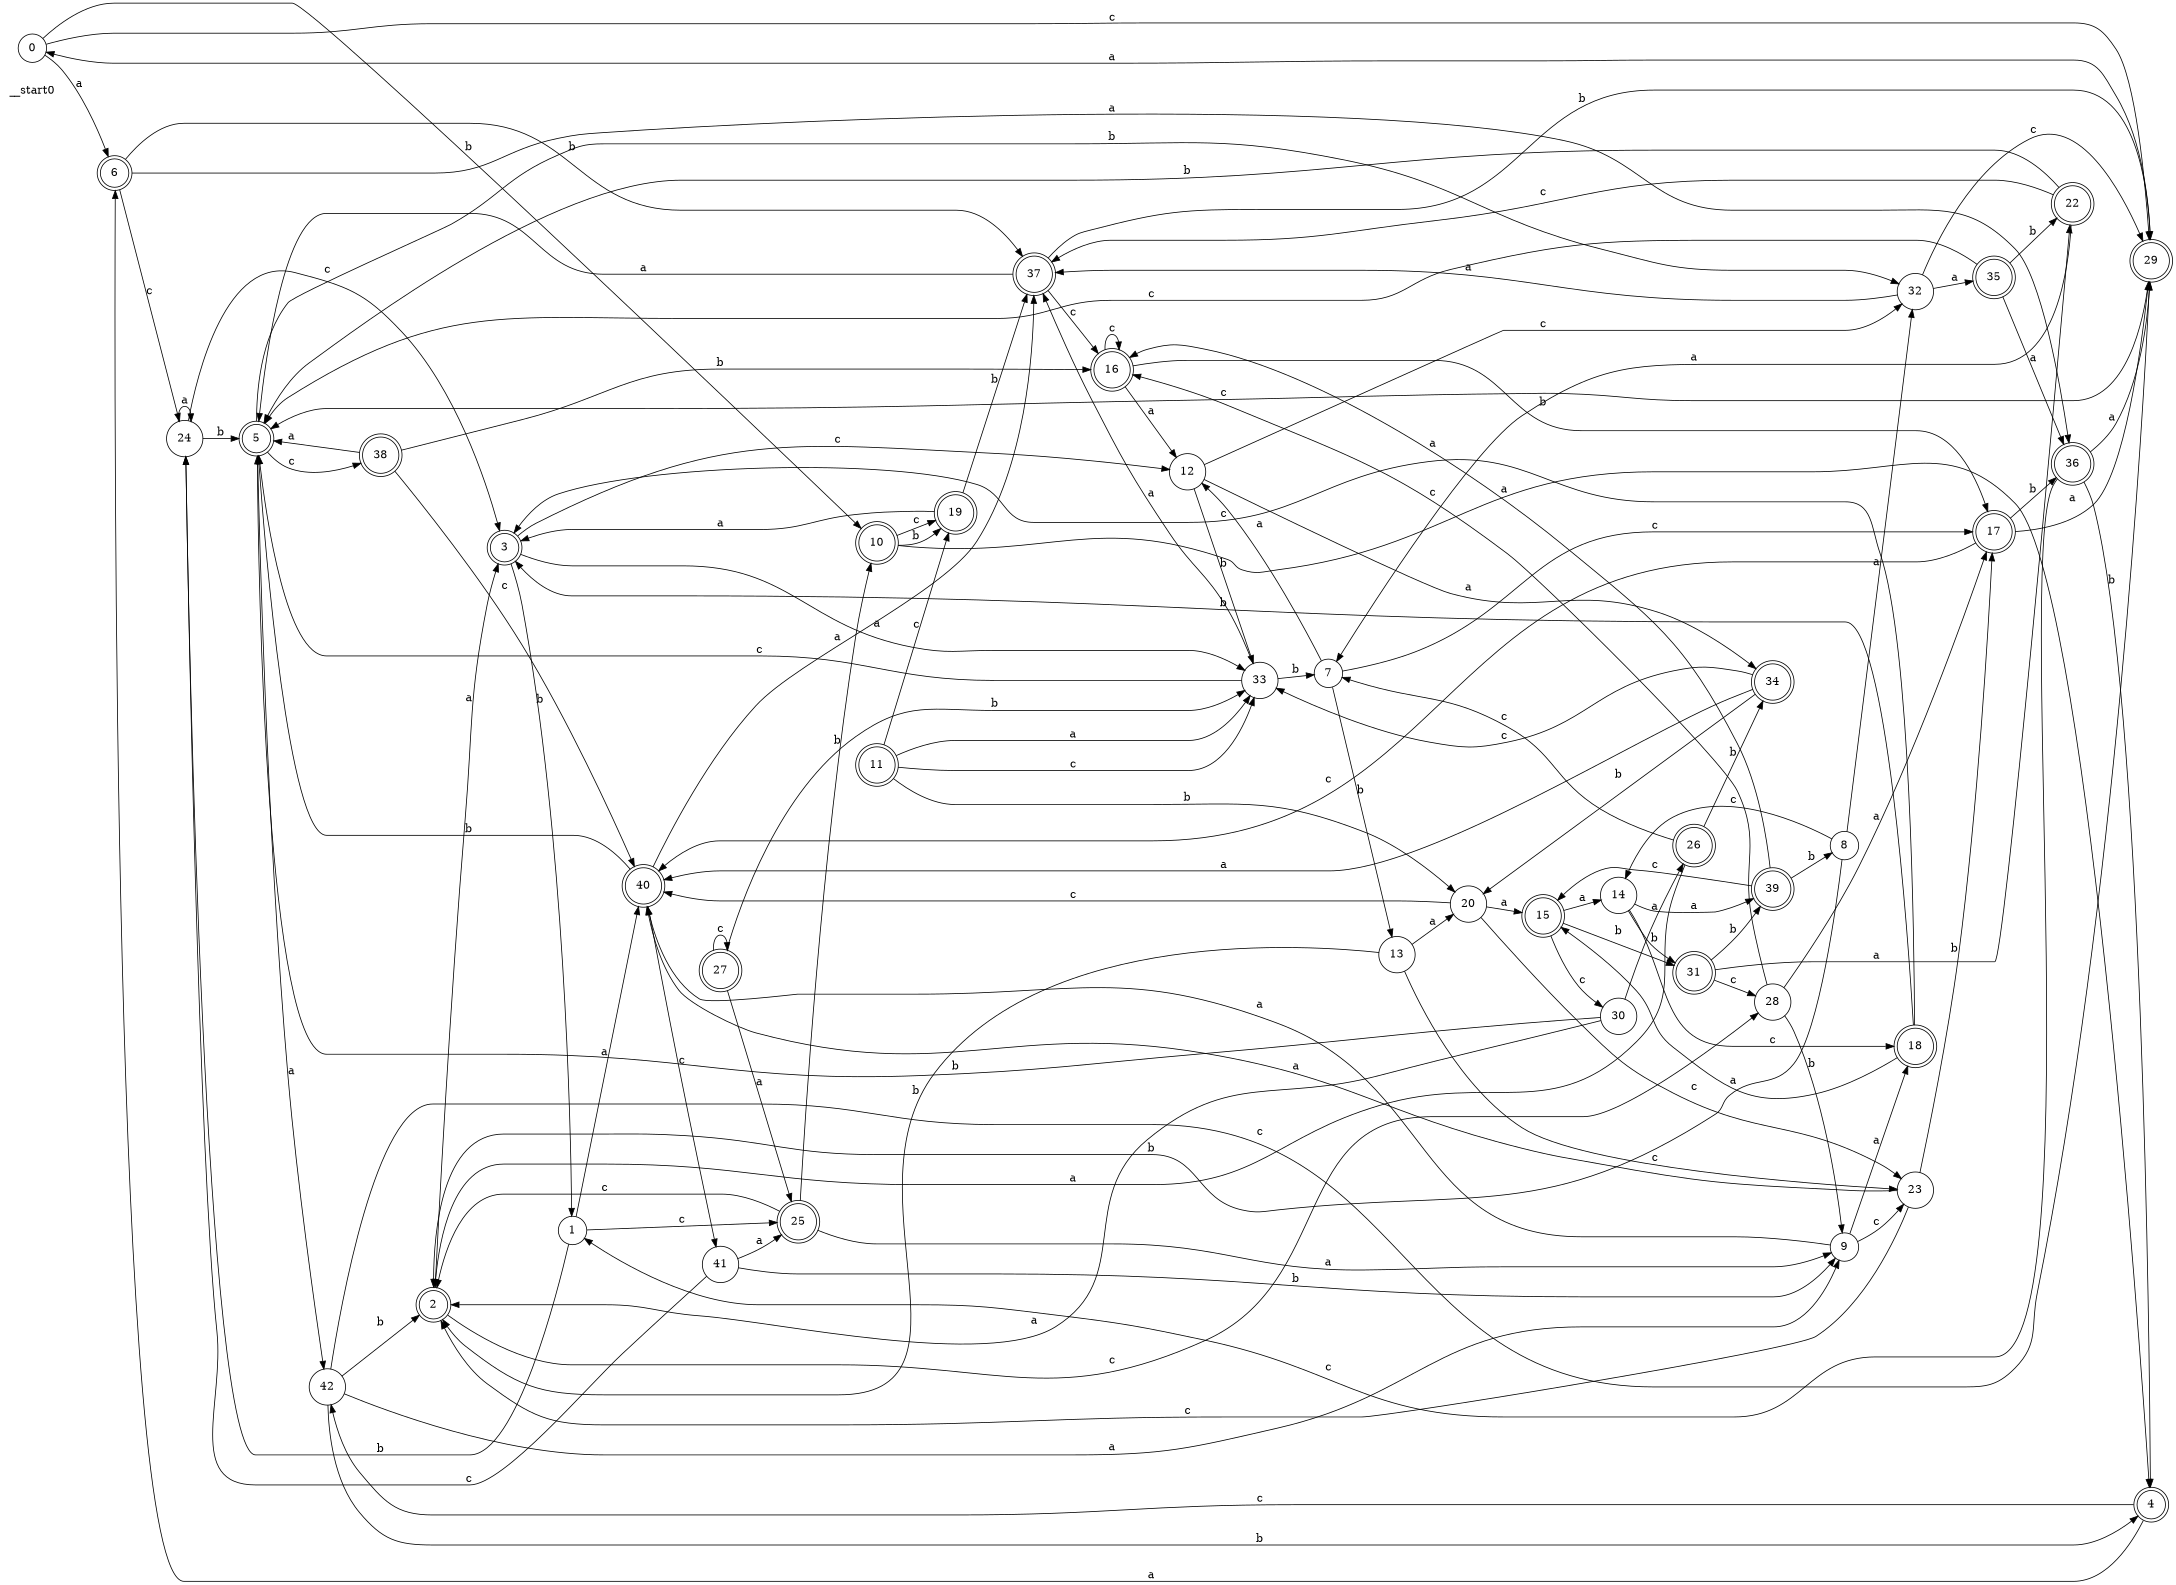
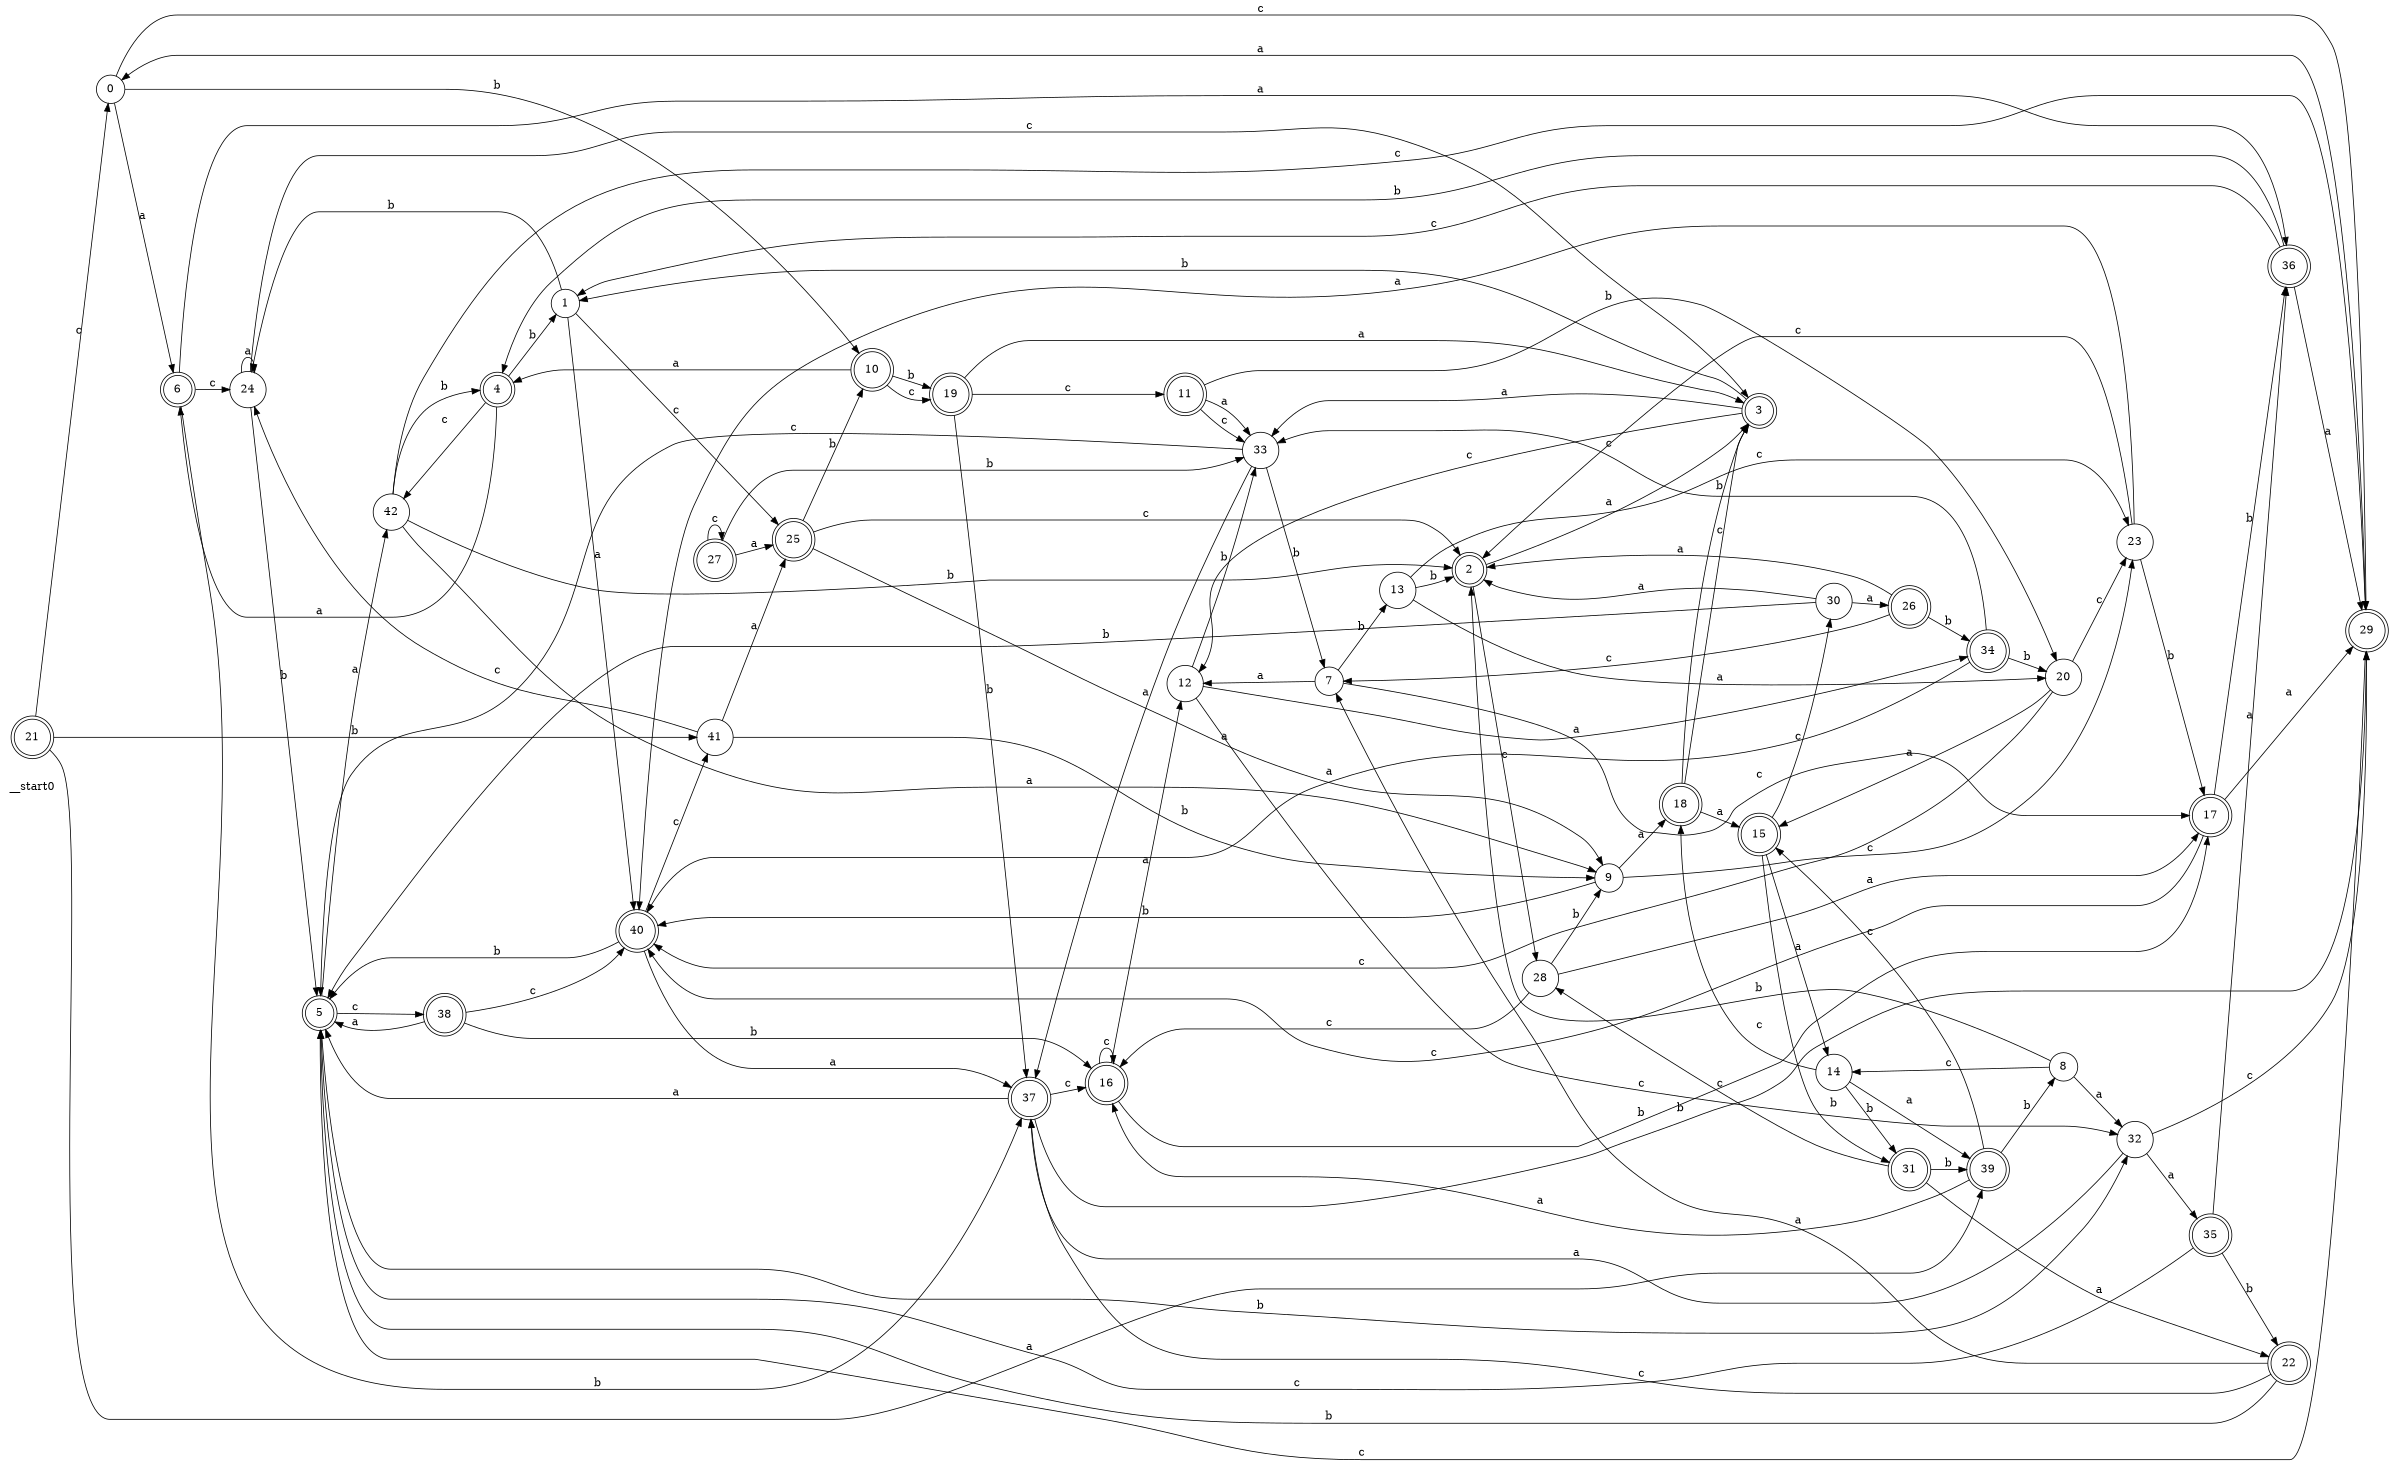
edge "4" -> "1": added, label "b"
edge "11" -> "19": reversed
node "21": added
edge "9" -> "40": label "a" -> "b"
